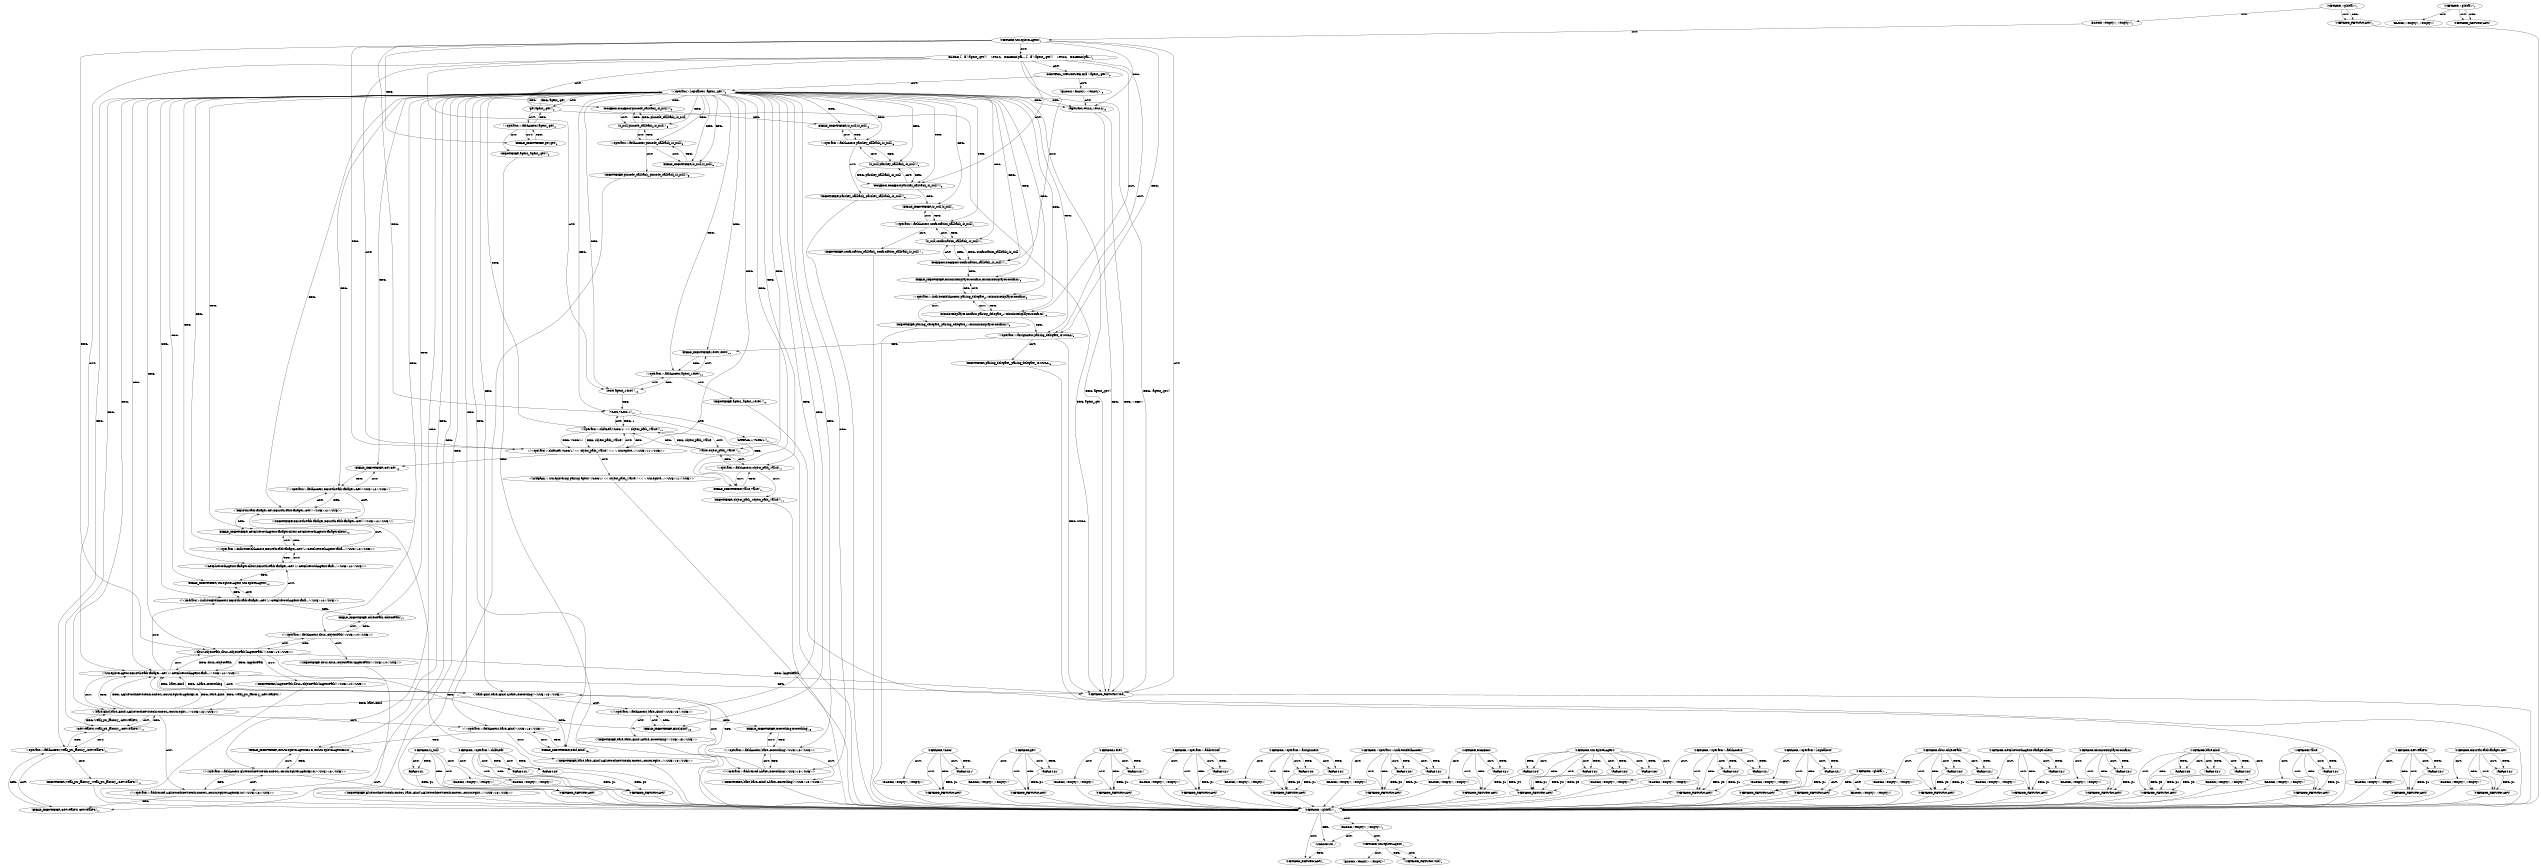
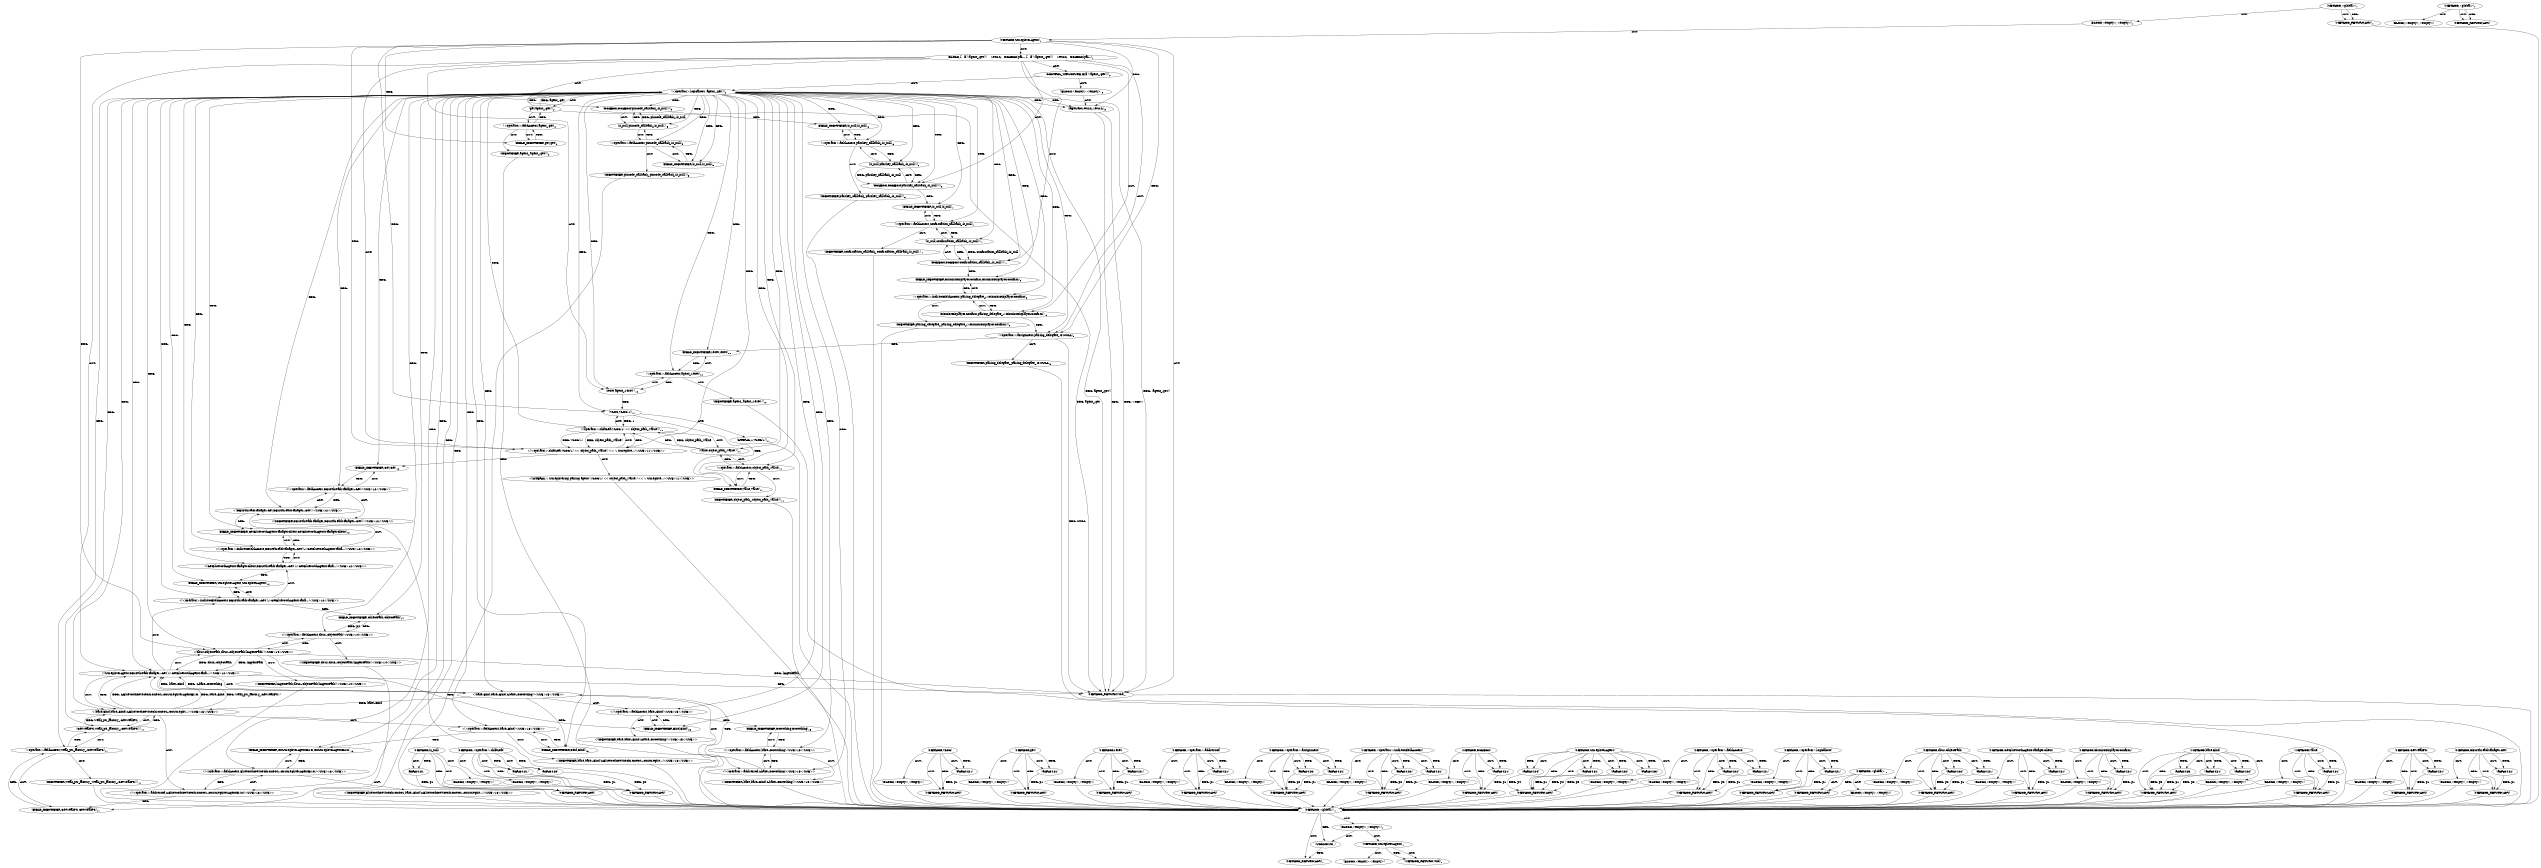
edge "<(<operator>.fieldAccess,dbus::ObjectPath)<SUB>14</SUB>>" -> "(FIELD_IDENTIFIER,ObjectPath,ObjectPath)": label "AST: " -> "DDG: p4"
